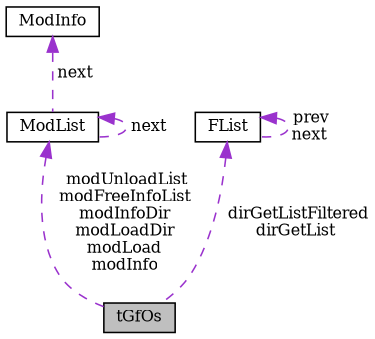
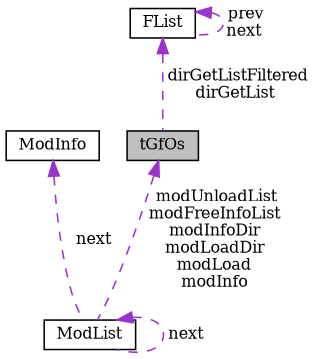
edge "tGfOs" -> "ModList": reversed
